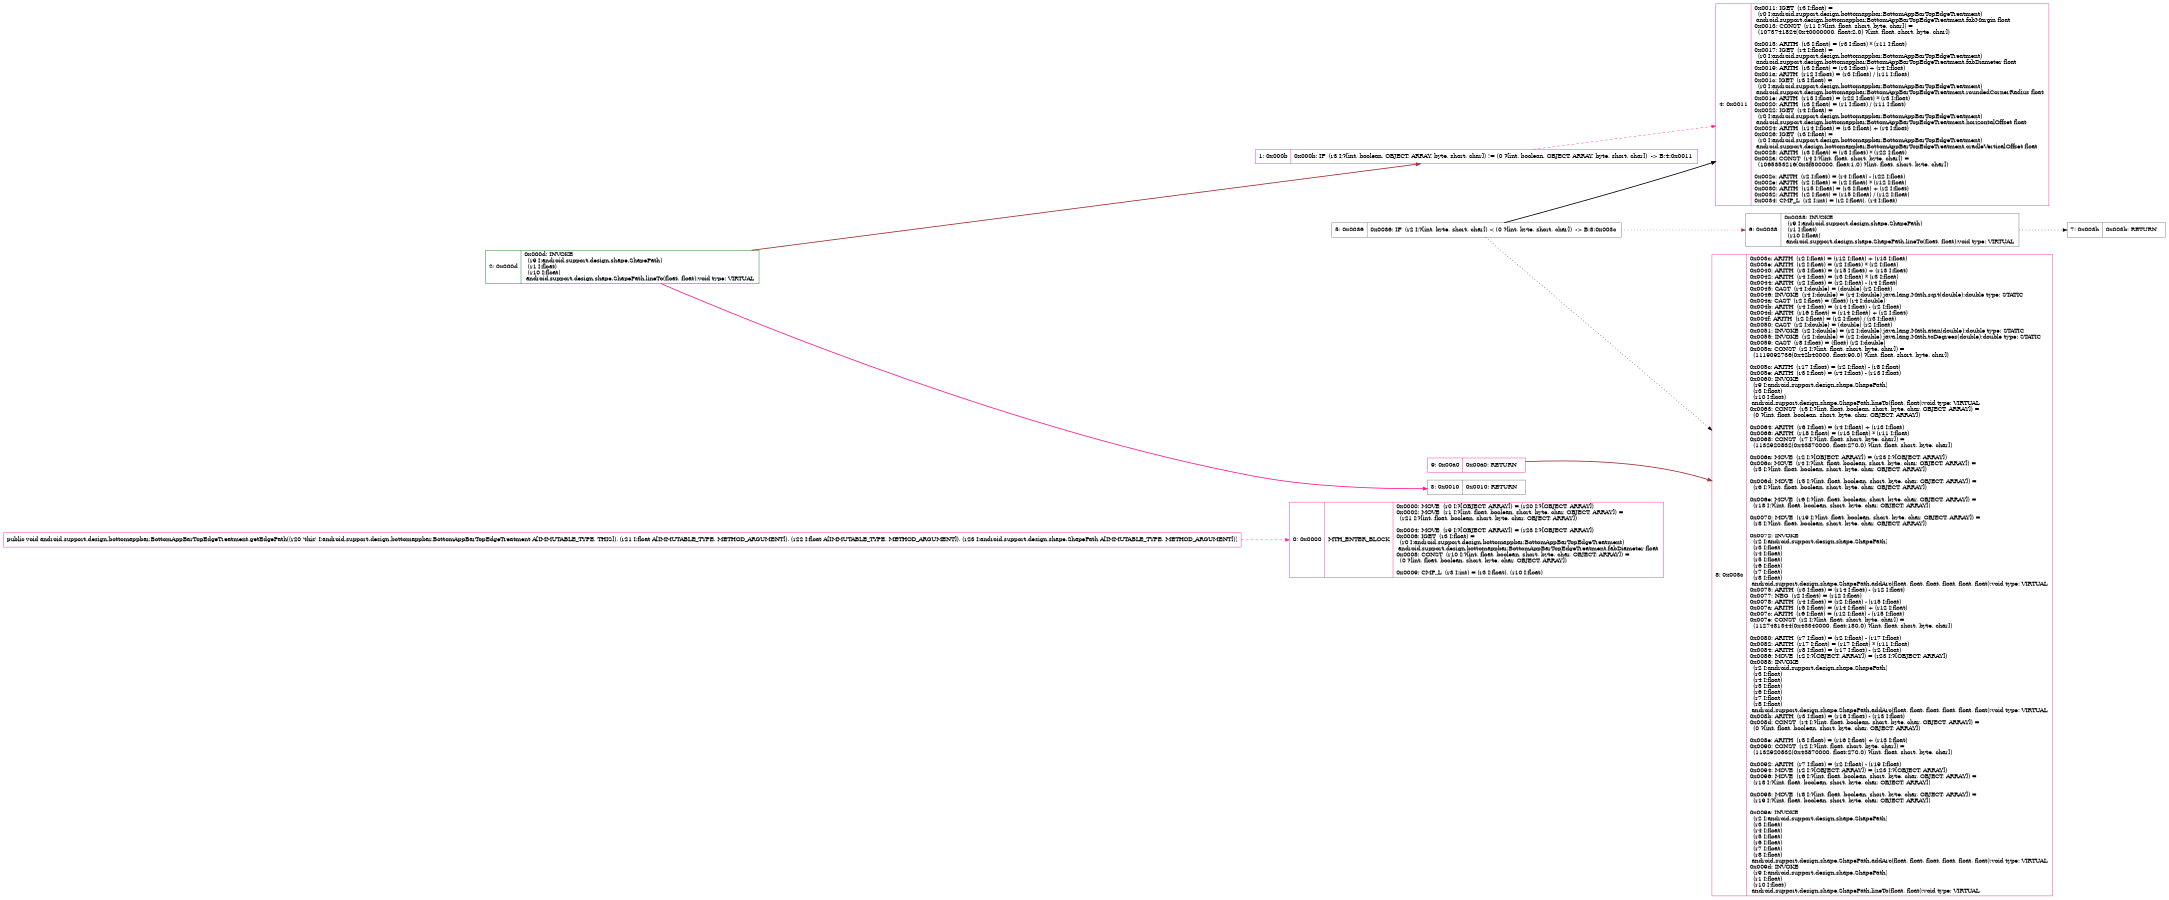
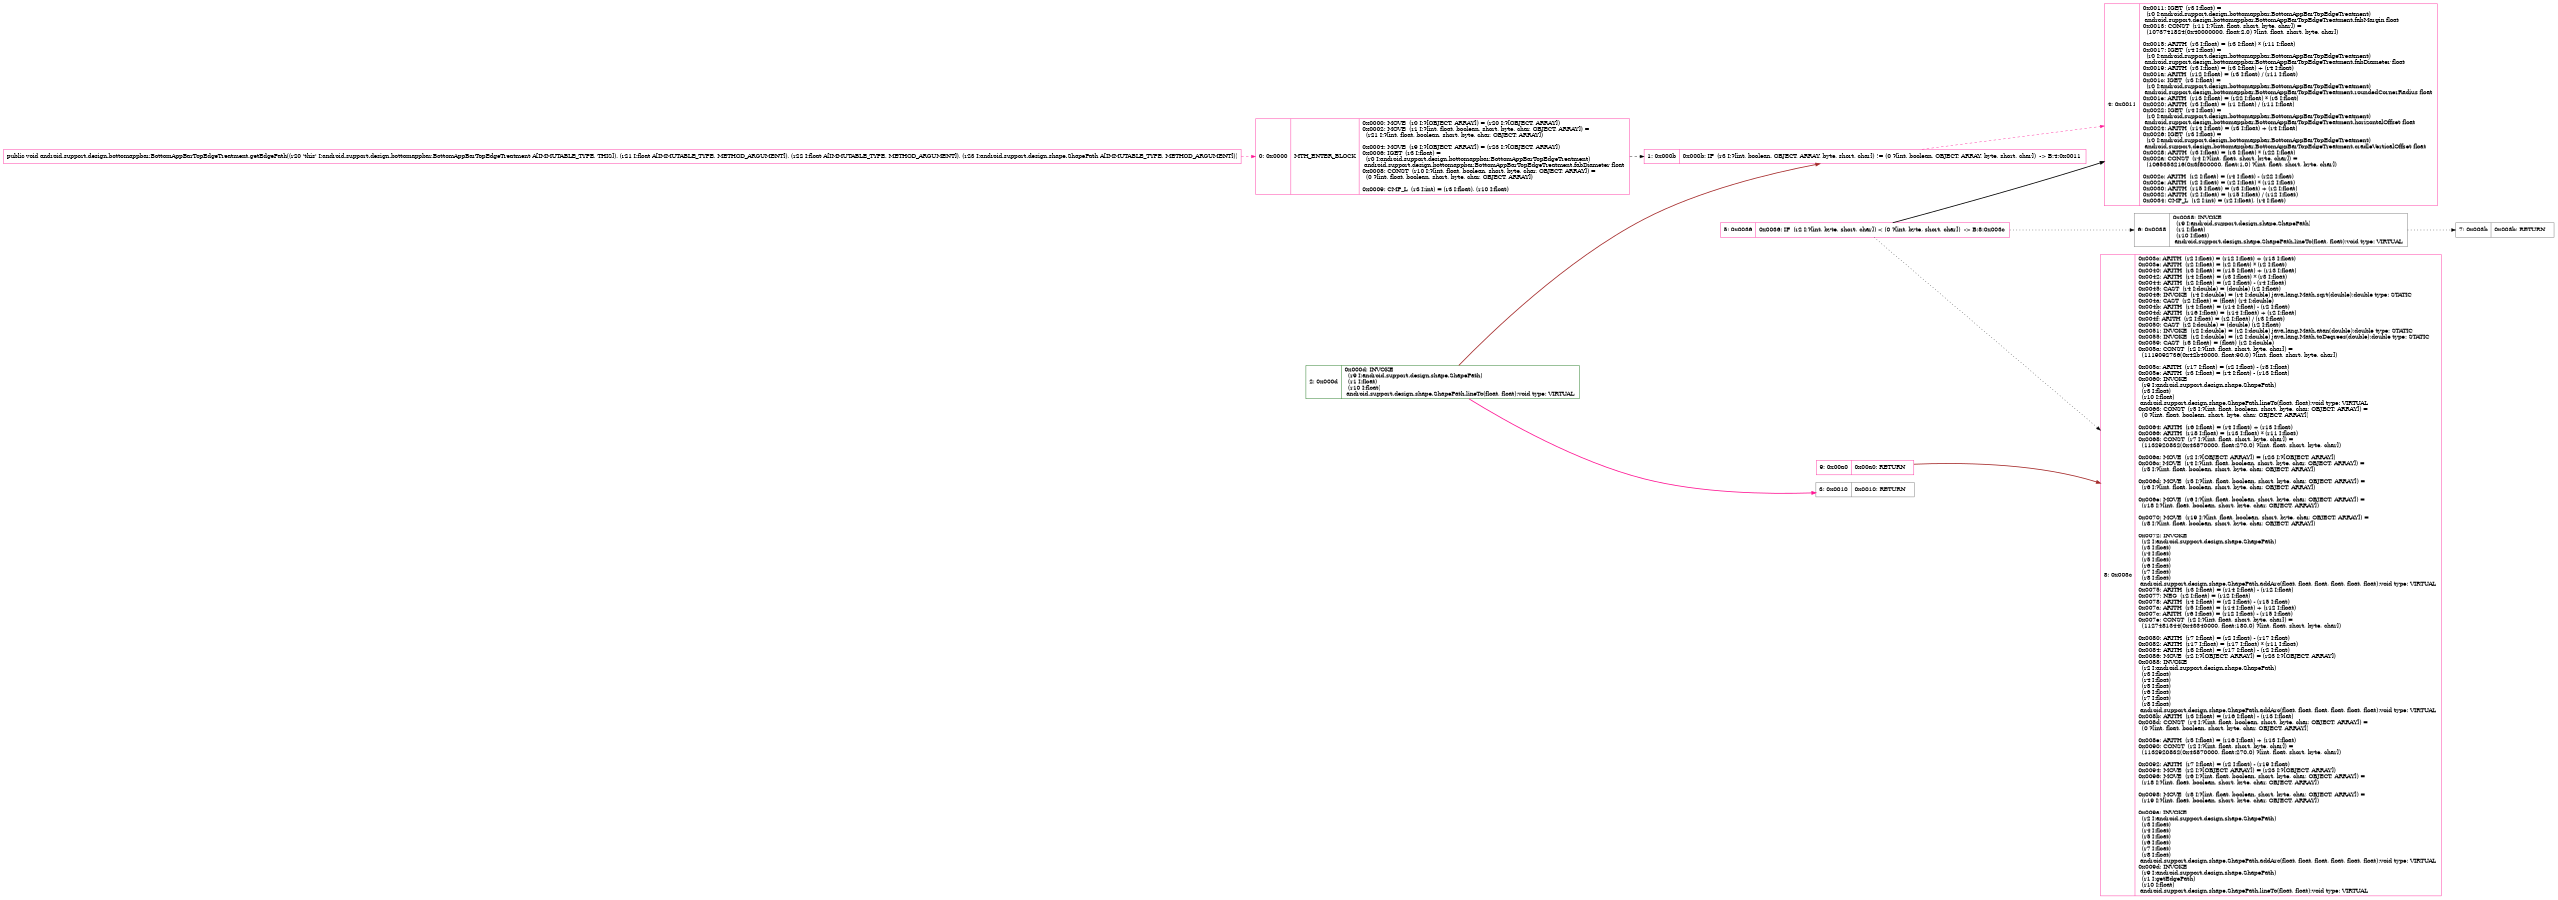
edge "0: 0x0000" -> "1: 0x000b": added
node "5: 0x0036": color gray40 -> deeppink
edge "5: 0x0036" -> "6: 0x0038": color brown -> black
node "8: 0x003c": text "(r1 I:float)" -> "(r1 I:getEdgePath)"
